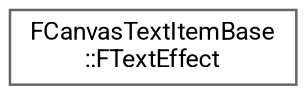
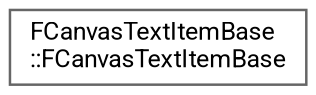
node "FCanvasTextItemBase ::FTextEffect": label "FCanvasTextItemBase ::FTextEffect" -> "FCanvasTextItemBase ::FCanvasTextItemBase"
